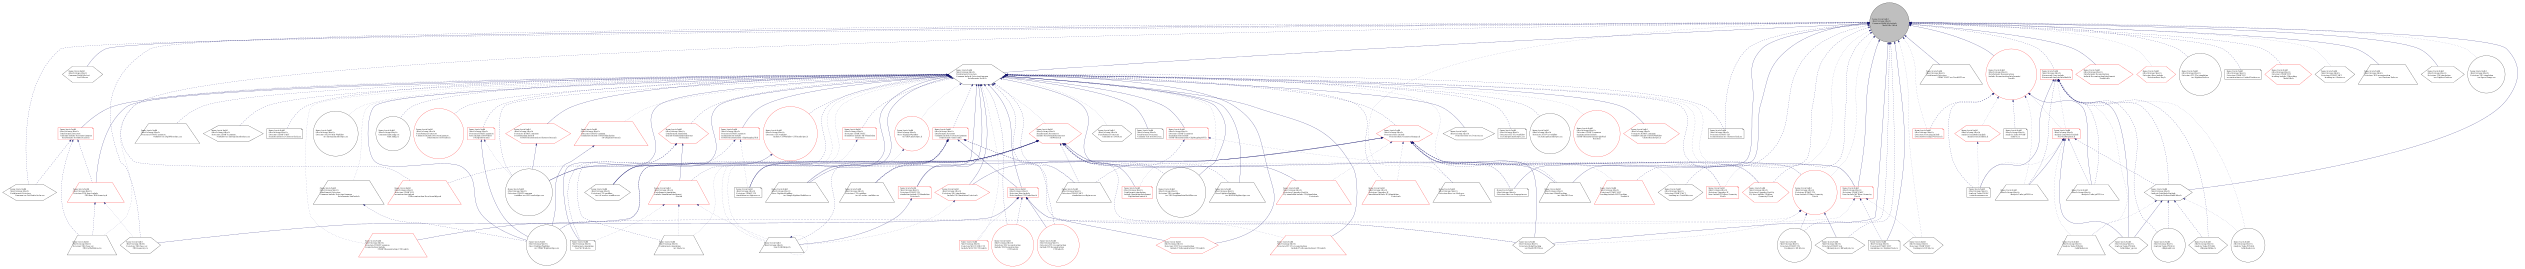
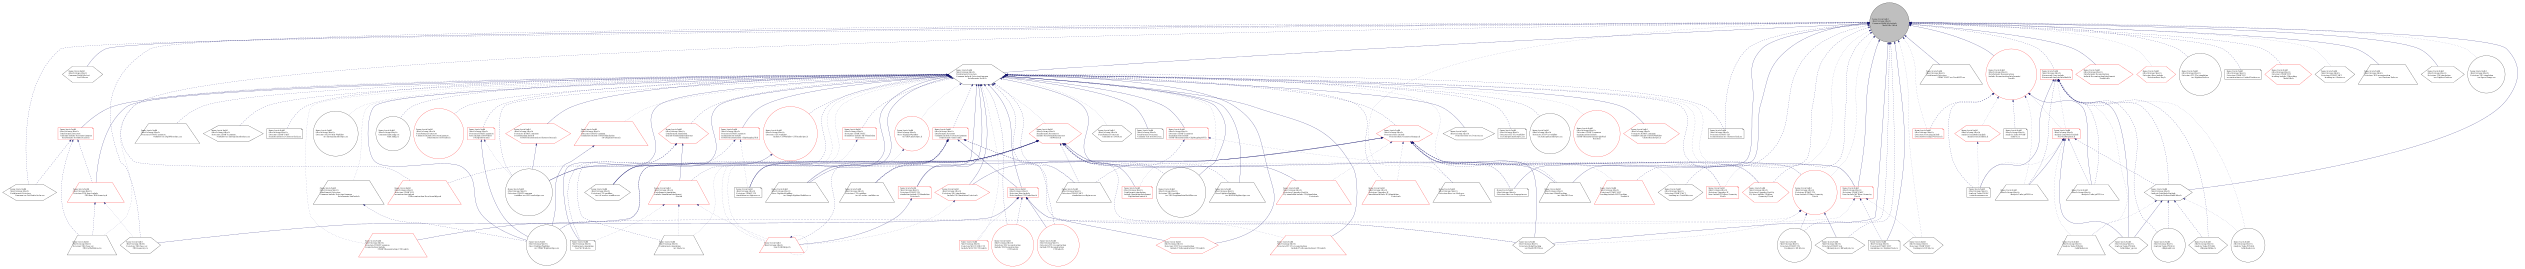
node "/home/travis/build /AliceO2Group/AliceO2 /run/O2HitMerger.h": color black -> red
